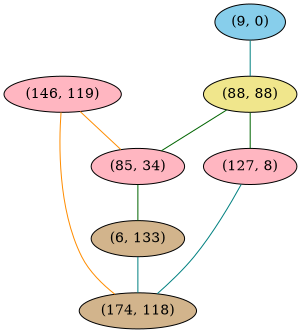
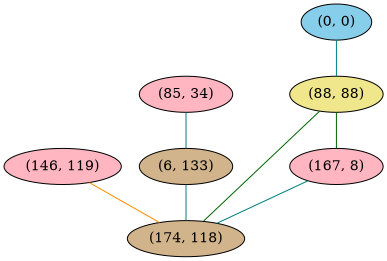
node "(9, 0)": label "(9, 0)" -> "(0, 0)"
edge "(88, 88)" -- "(85, 34)": now "(88, 88)" -- "(174, 118)"
edge "(146, 119)" -- "(85, 34)": removed
node "(127, 8)": label "(127, 8)" -> "(167, 8)"
edge "(85, 34)" -- "(6, 133)": color darkgreen -> teal
